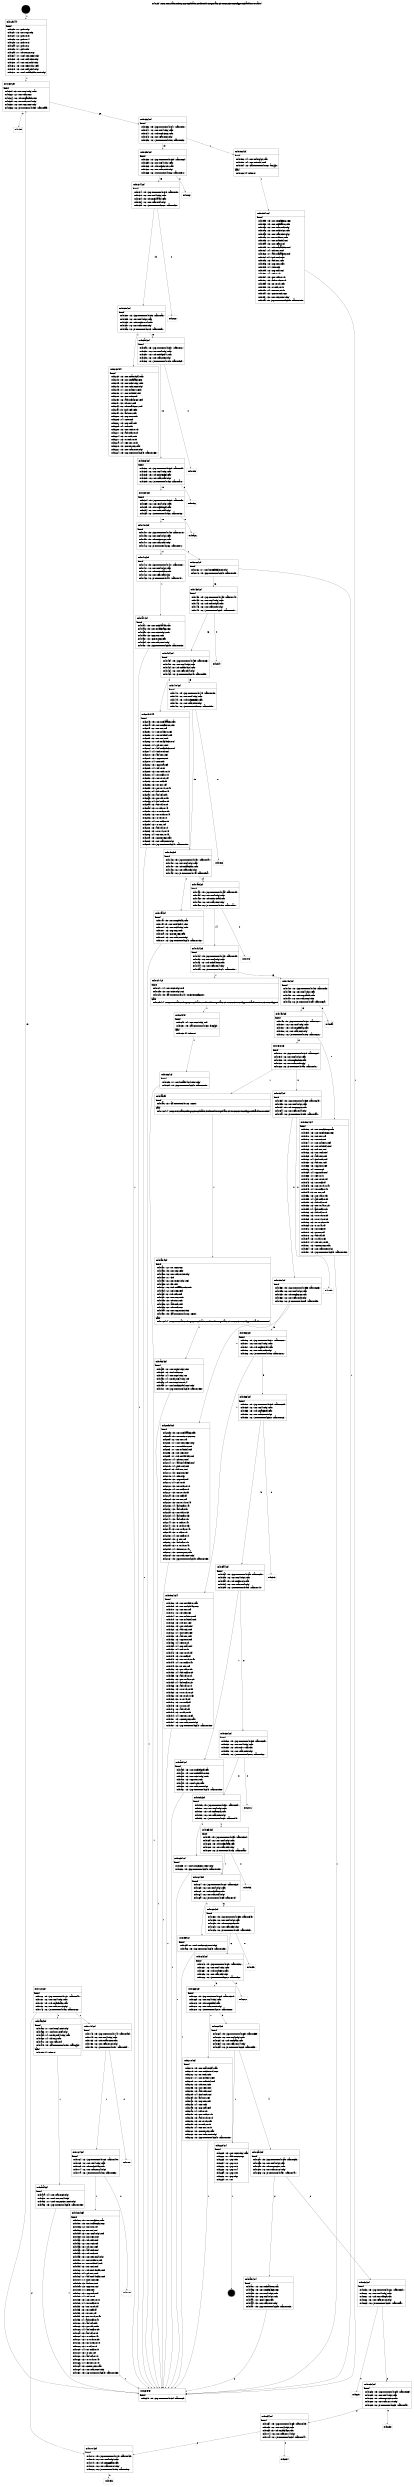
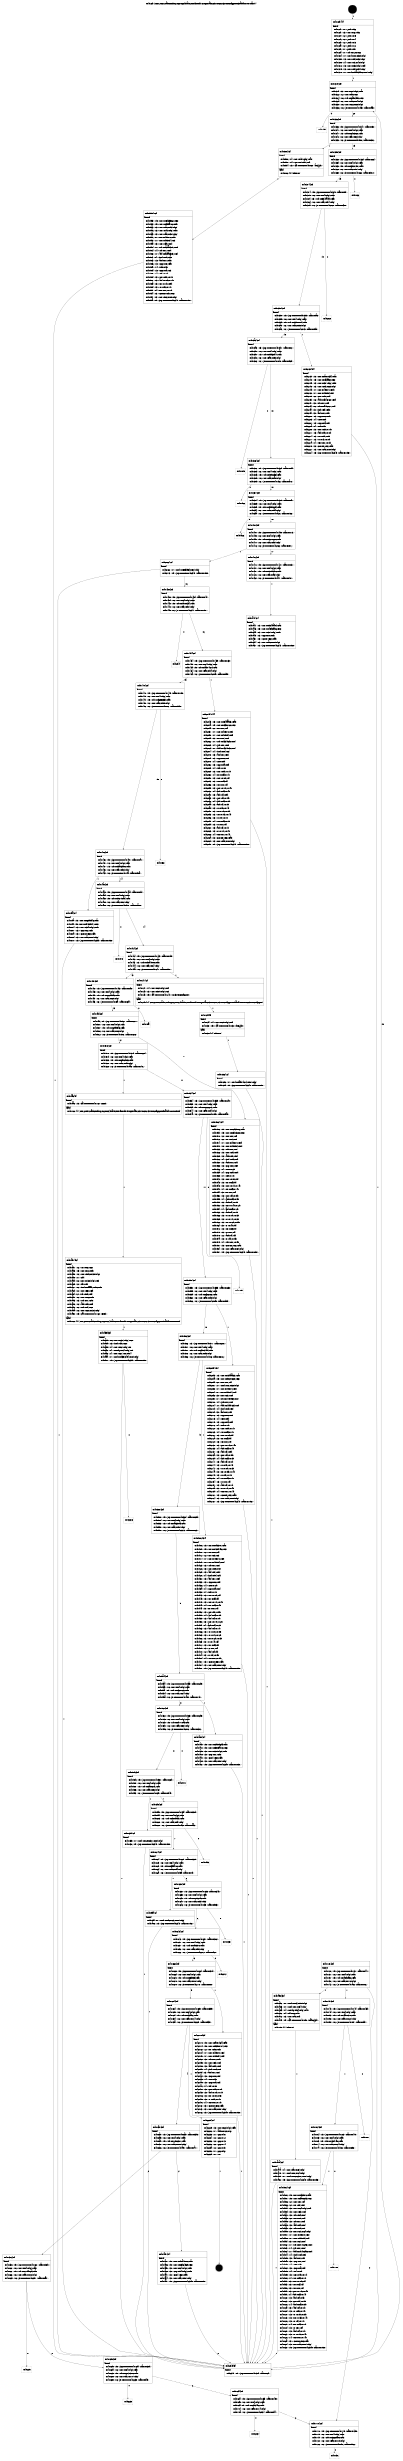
edge "0x401588 [28]" -> "0x402313": now "0x401ae5 [33]" -> "0x402313"
